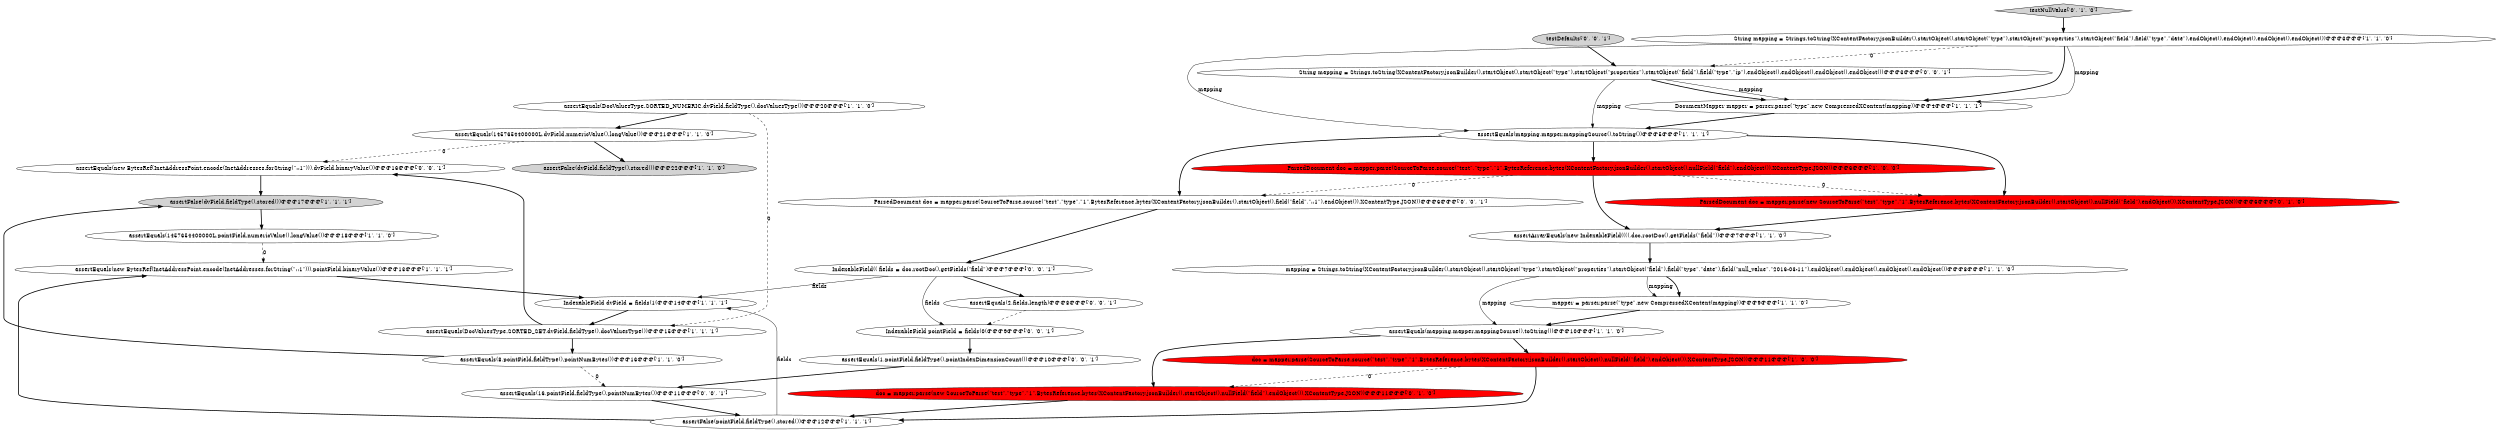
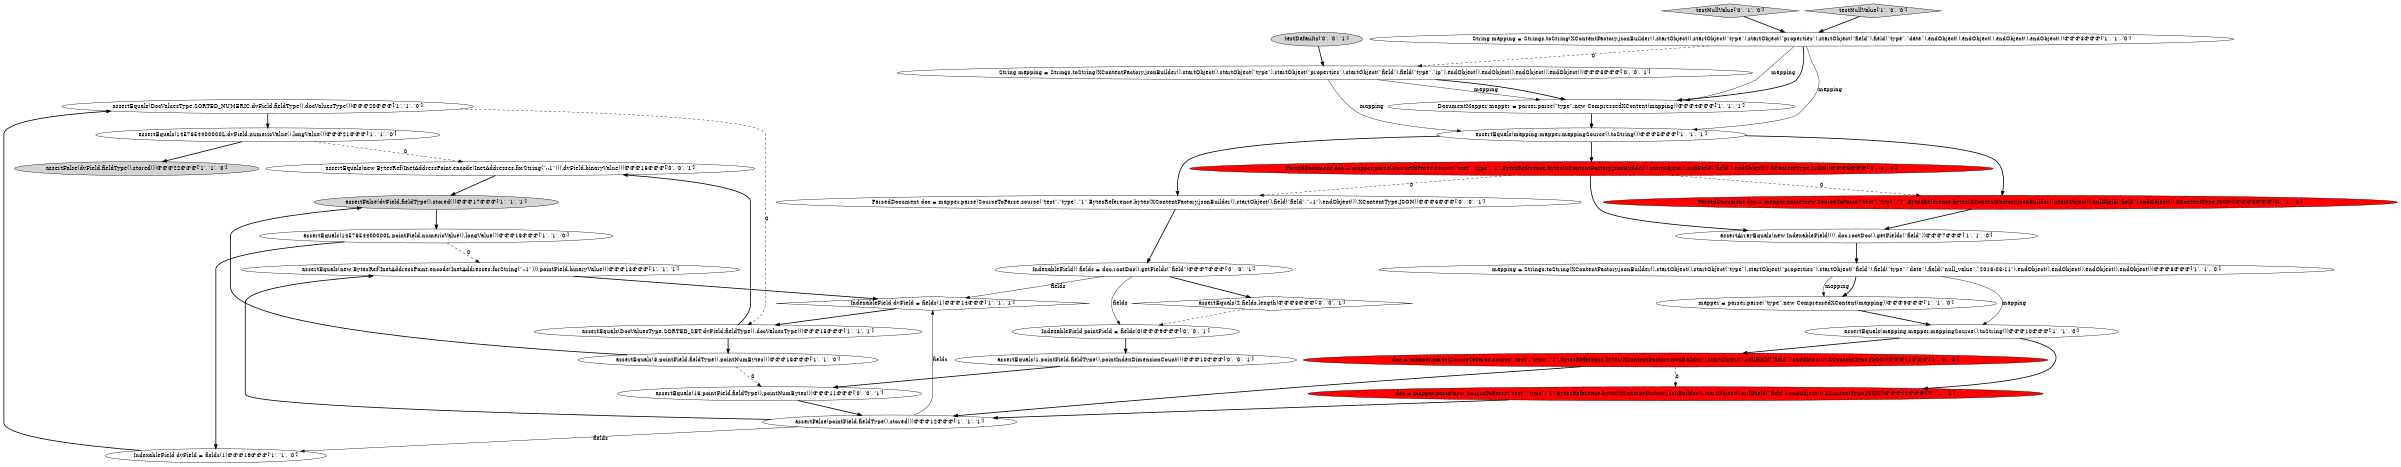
node "testNullValue['1', '0', '0']": added
node "IndexableField dvField = fields(1(@@@14@@@['1', '1', '1']": shape ellipse -> diamond
node "assertEquals(2,fields.length)@@@8@@@['0', '0', '1']": shape ellipse -> diamond
node "IndexableField dvField = fields(1(@@@19@@@['1', '1', '0']": added
